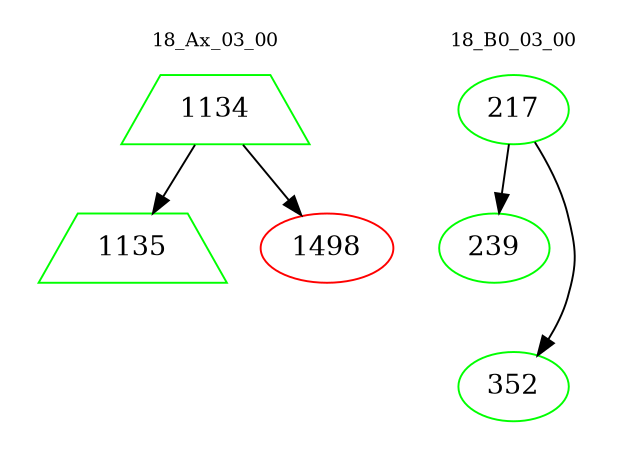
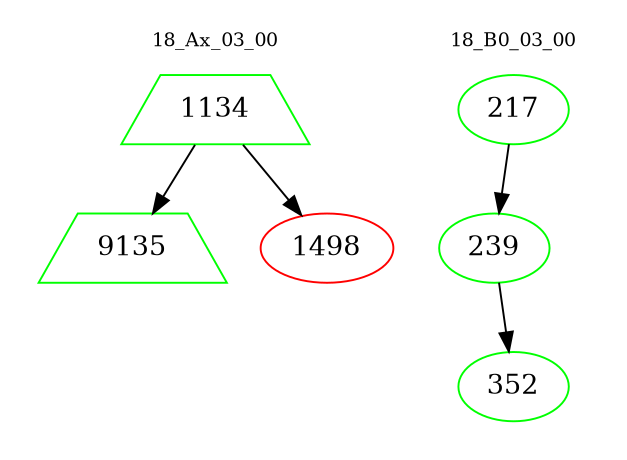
edge "217" -> "352": now "239" -> "352"
node "1135": label "1135" -> "9135"
